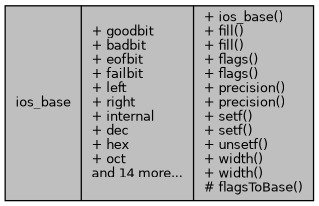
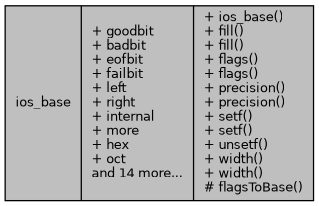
node "ios_base": text "+ dec" -> "+ more"
